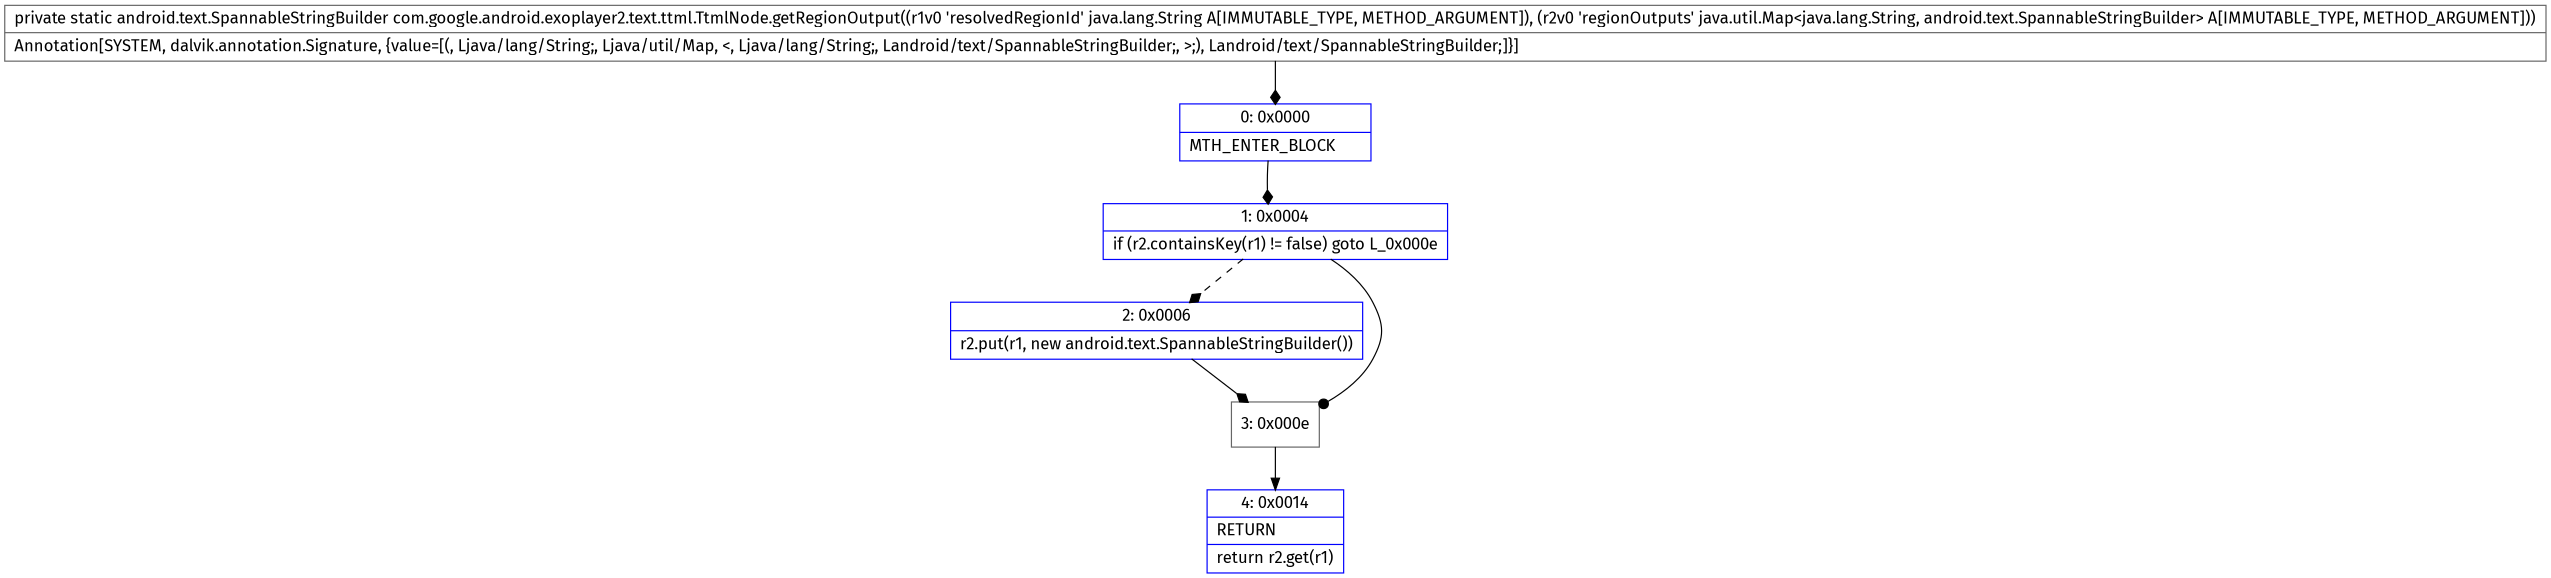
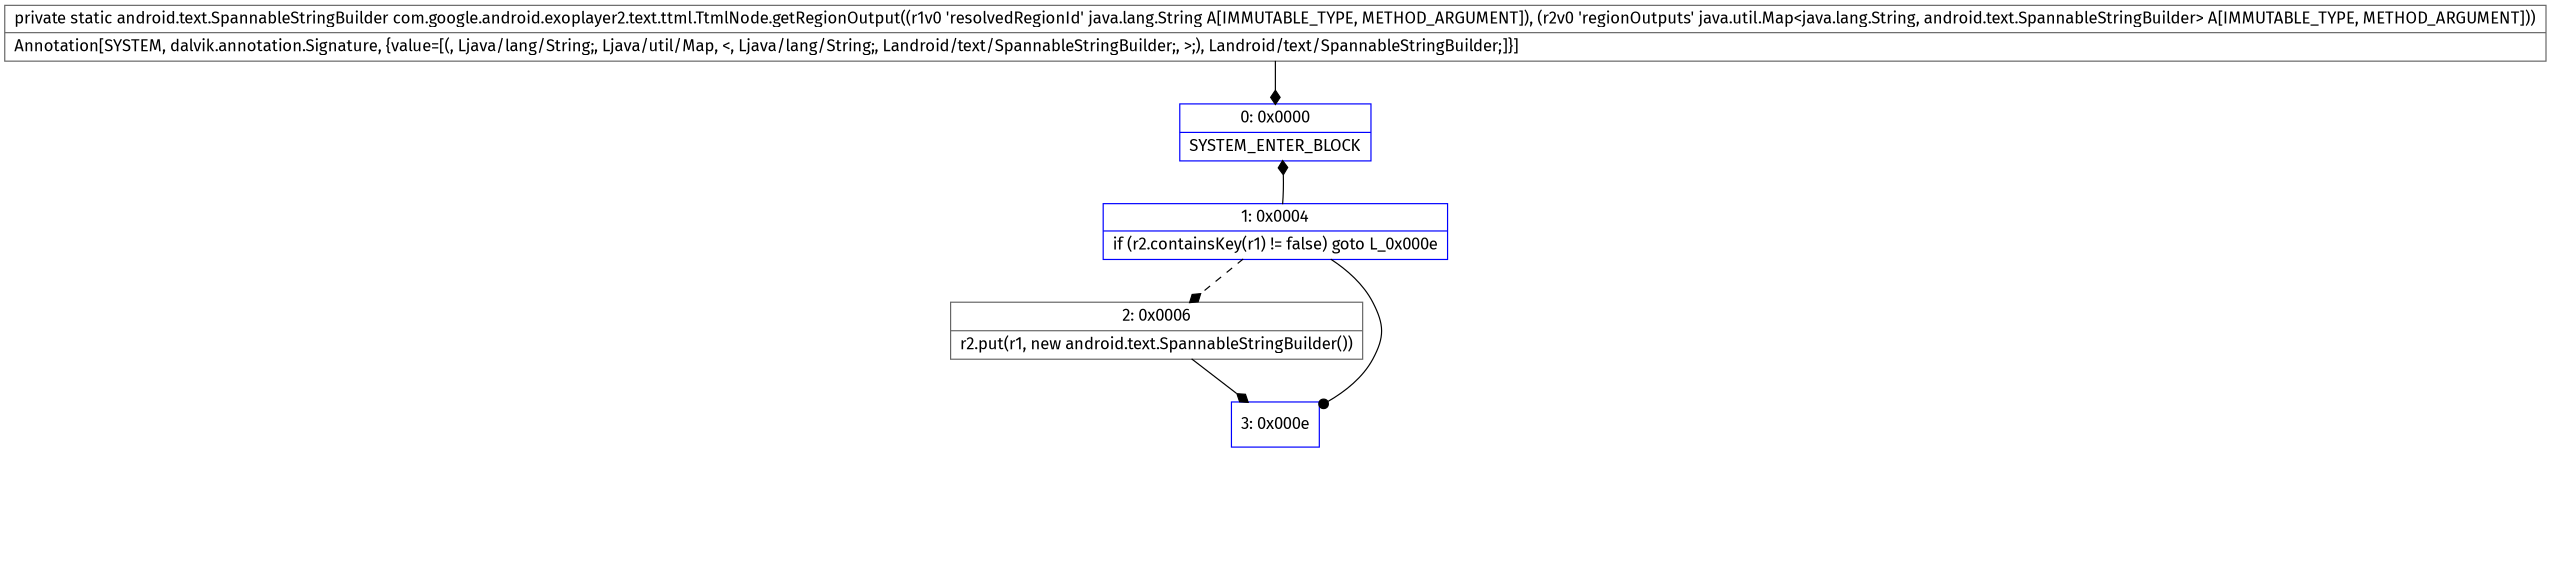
node "0: 0x0000": text "MTH_ENTER_BLOCK" -> "SYSTEM_ENTER_BLOCK"
edge "0: 0x0000" -> "1: 0x0004": reversed
node "2: 0x0006": color blue -> gray40
node "3: 0x000e": color gray40 -> blue
node "4: 0x0014": removed
